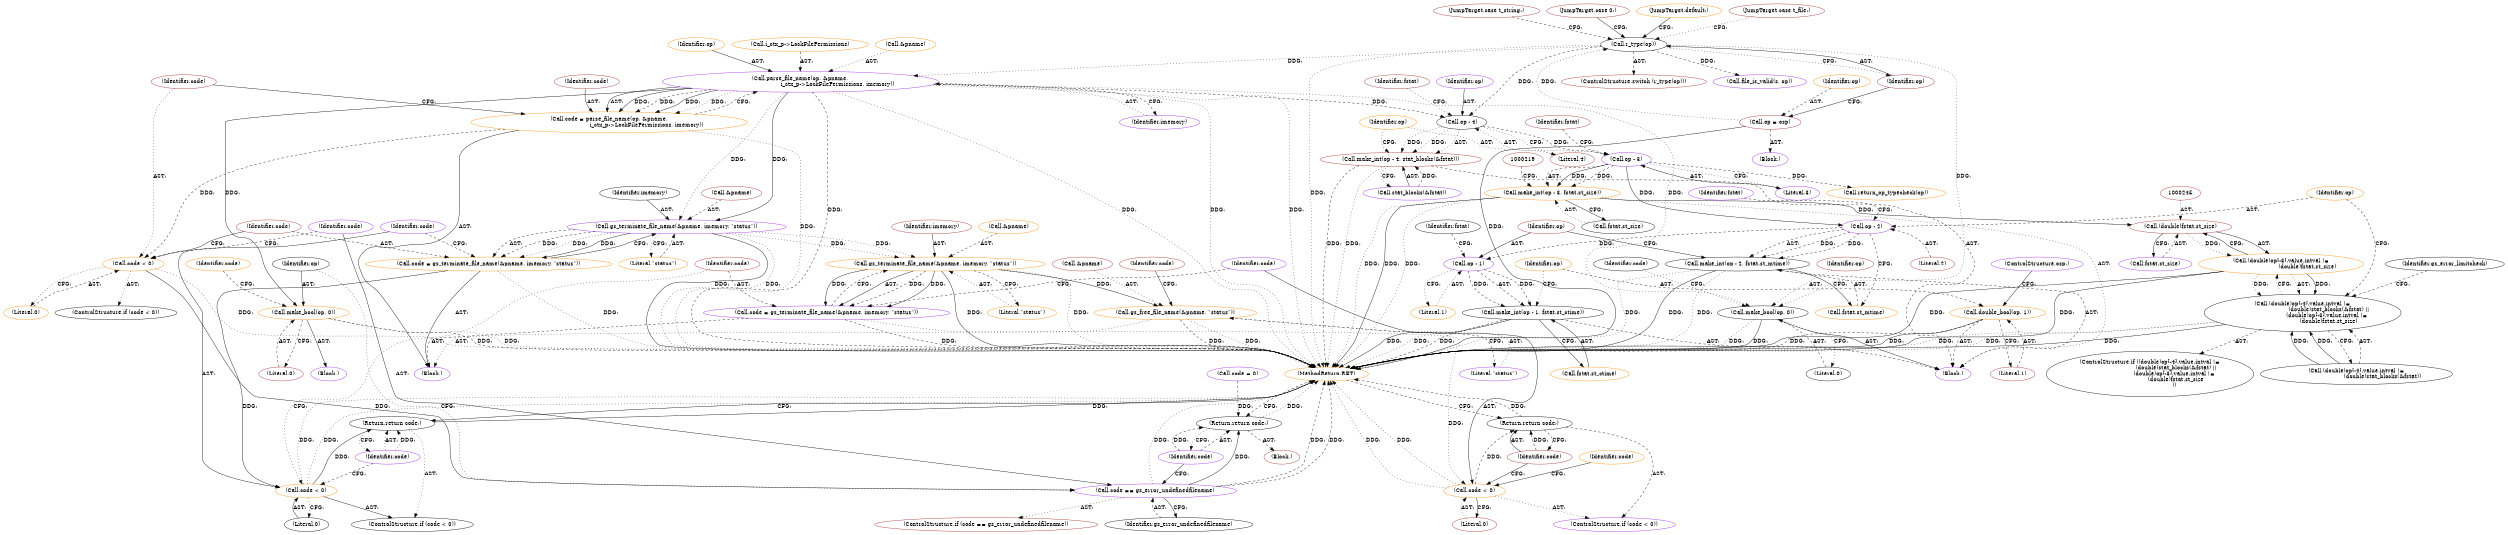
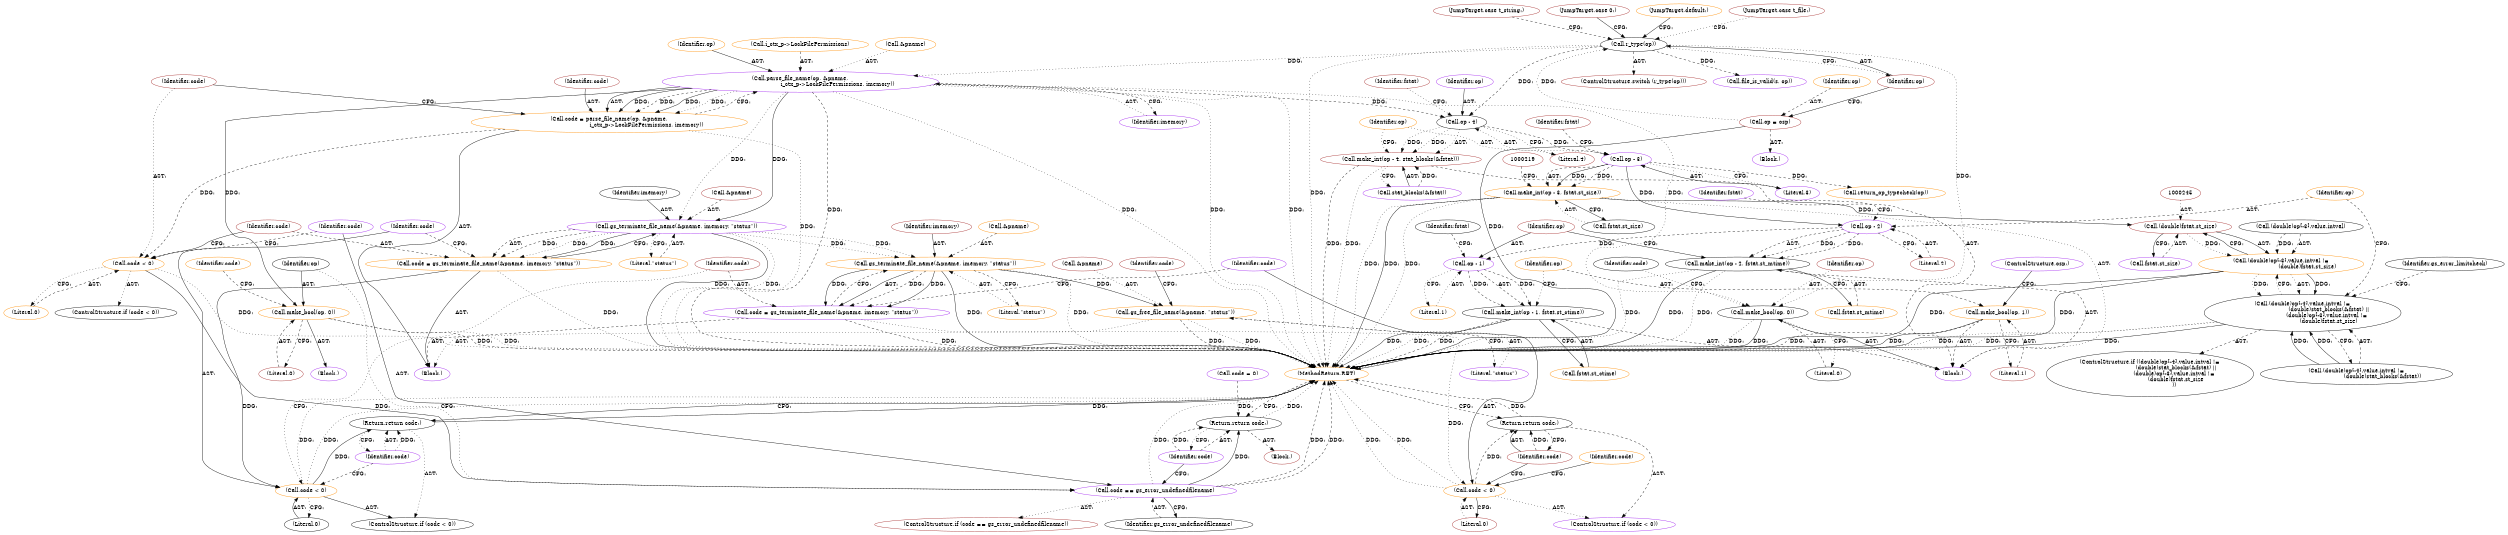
node "(Call,(double)op[-3].value.intval)": added
edge "(Call,op - 2)" -> "(Call,fstat.st_mtime)": now "(Call,op - 2)" -> "(Literal,2)"
node "(Call,double_bool(op, 1))": label "(Call,double_bool(op, 1))" -> "(Call,make_bool(op, 1))"
